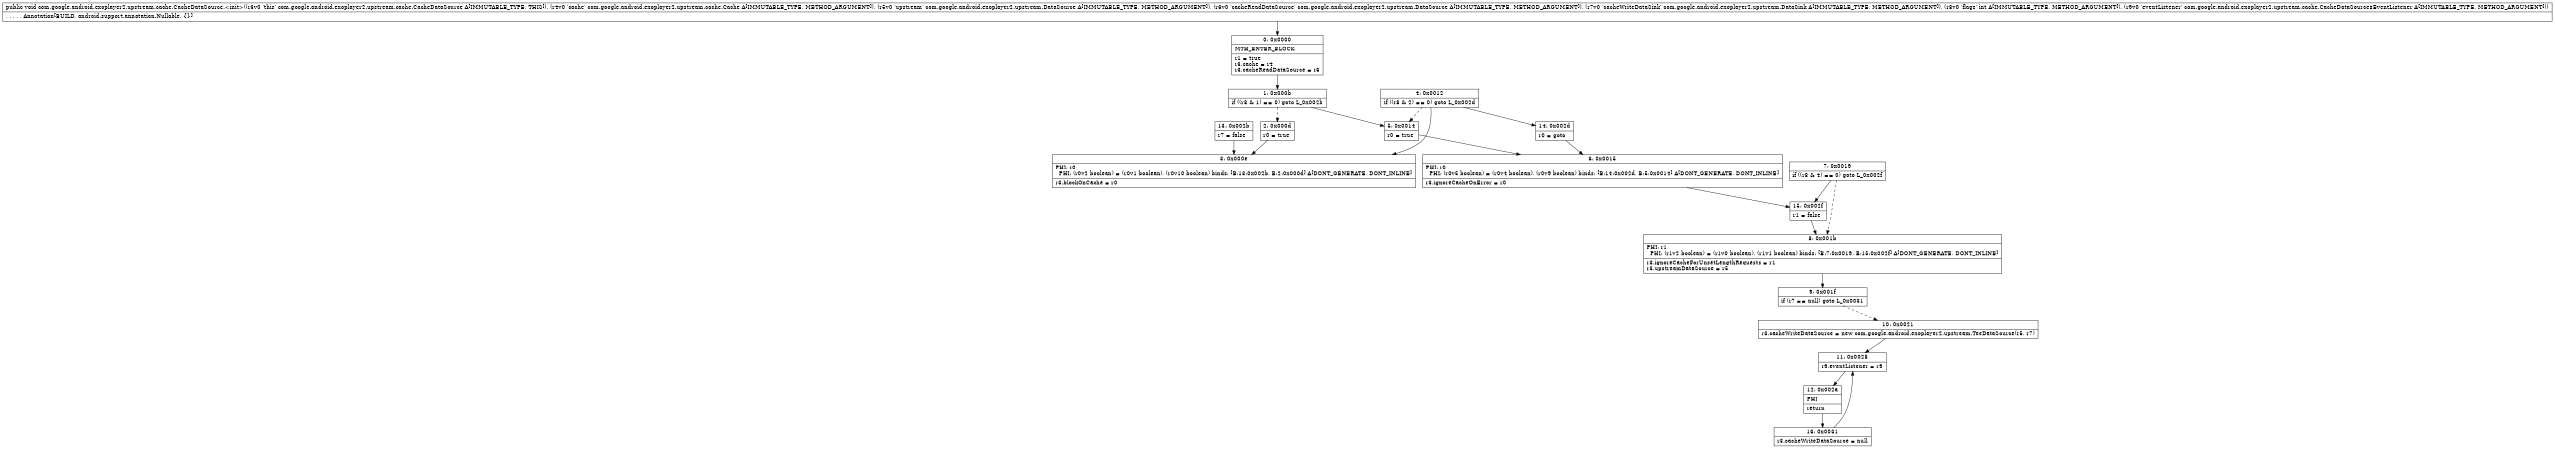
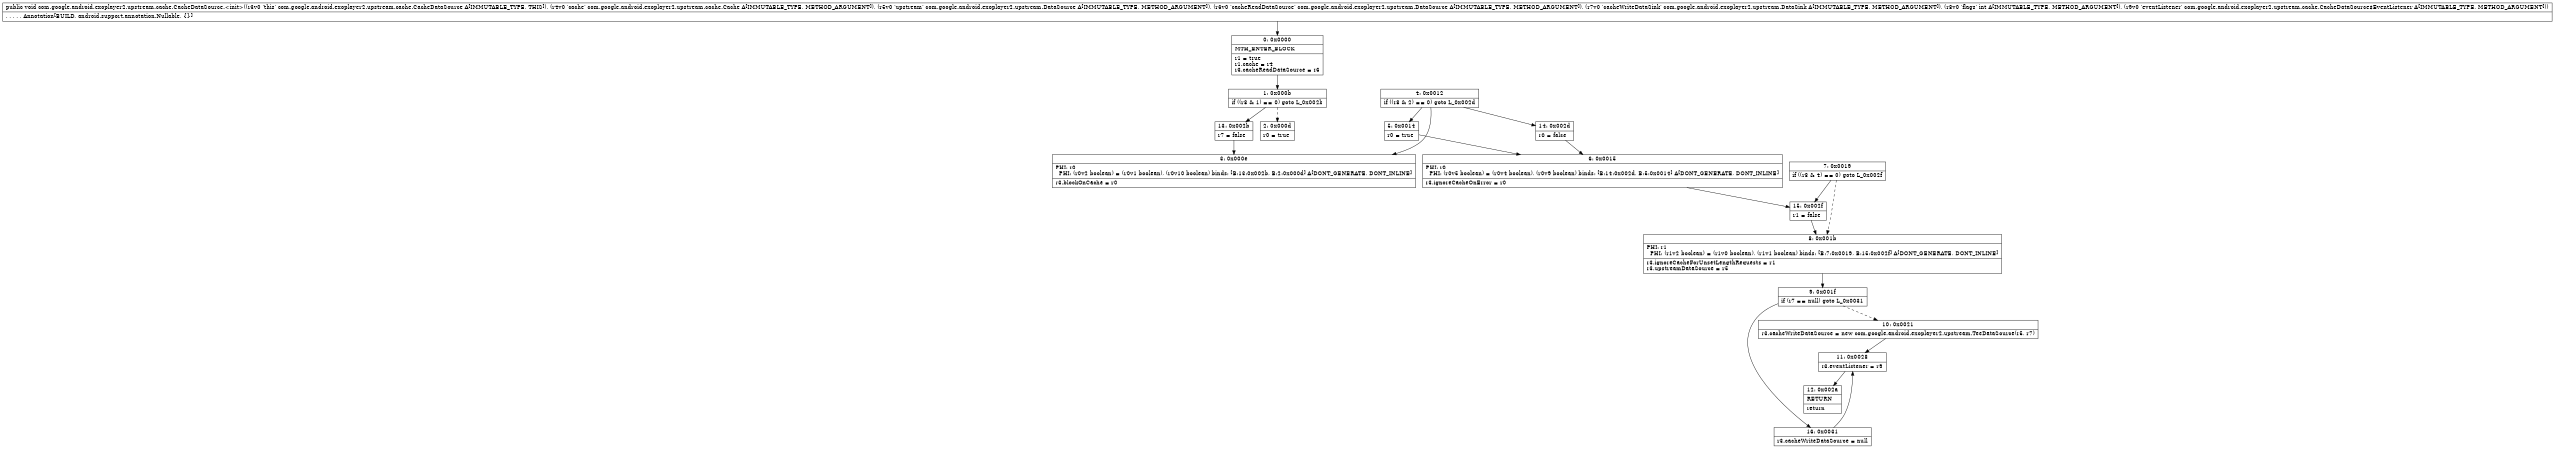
node "0: 0x0000": text "r3.cache = r4" -> "r1.cache = r4"
edge "4: 0x0012" -> "5: 0x0014": style dashed -> solid
edge "1: 0x000b" -> "5: 0x0014": now "1: 0x000b" -> "13: 0x002b"
node "14: 0x002d": text "r0 = goto" -> "r0 = false"
edge "2: 0x000d" -> "3: 0x000e": removed
node "11: 0x0028": text "r9.eventListener = r9" -> "r3.eventListener = r9"
node "12: 0x002a": text "PHI" -> "RETURN"
edge "12: 0x002a" -> "16: 0x0031": now "9: 0x001f" -> "16: 0x0031"
